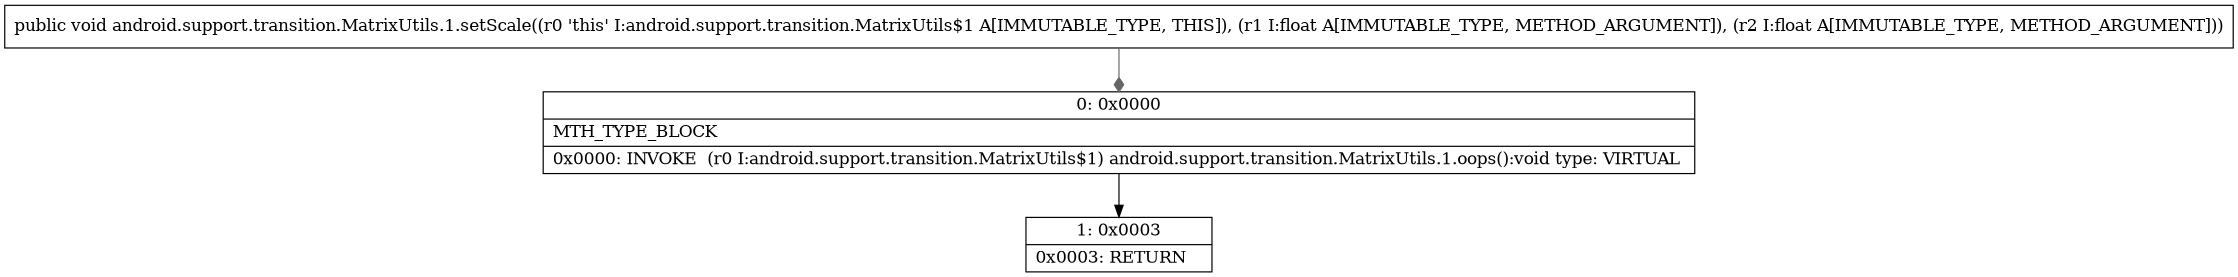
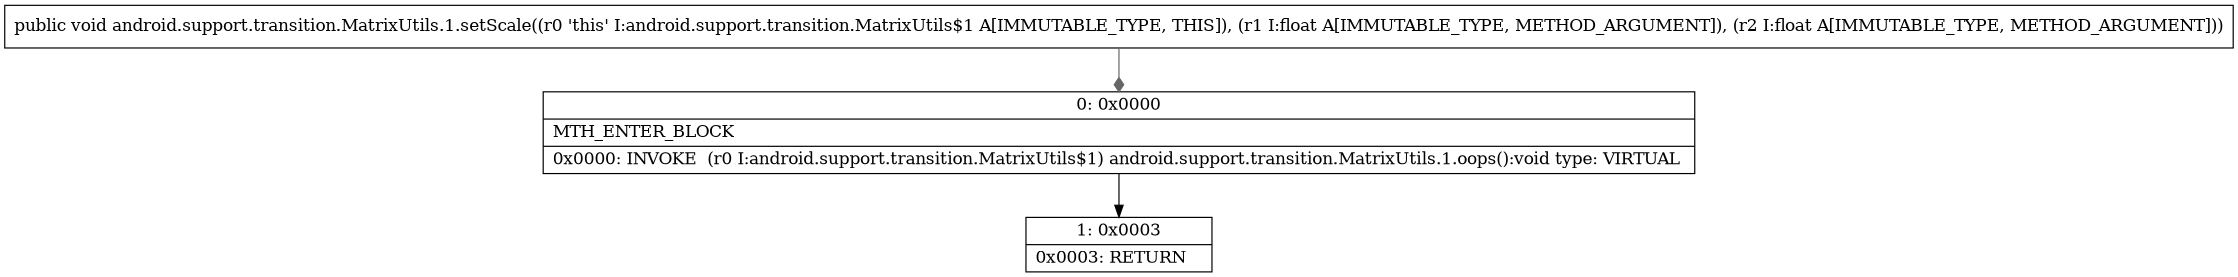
node "0: 0x0000": text "MTH_TYPE_BLOCK" -> "MTH_ENTER_BLOCK"
